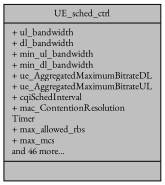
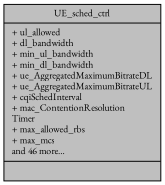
node "UE_sched_ctrl": text "+ ul_bandwidth" -> "+ ul_allowed"
